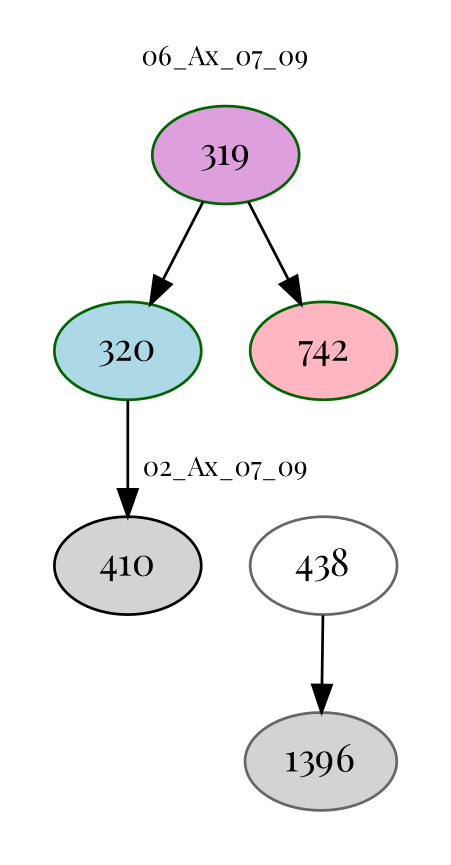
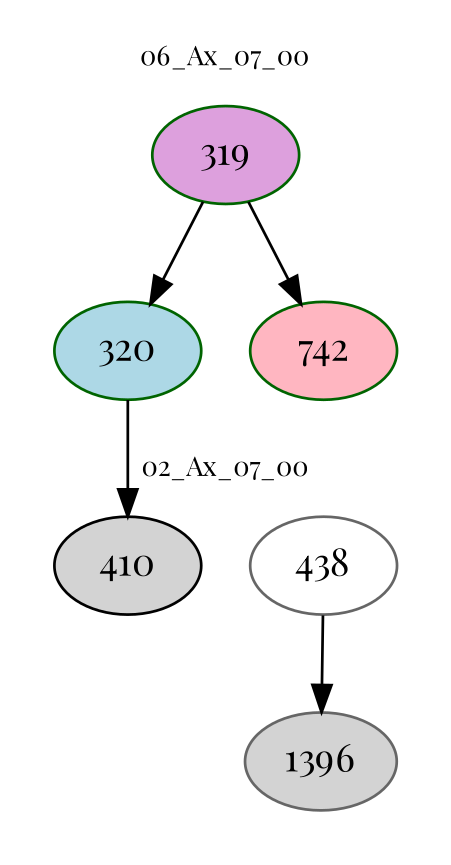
cluster "06_Ax_07_09": label "06_Ax_07_09" -> "06_Ax_07_00"
cluster "02_Ax_07_09": label "02_Ax_07_09" -> "02_Ax_07_00"
